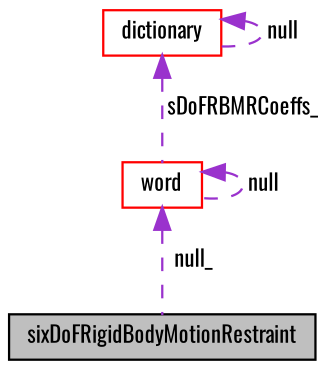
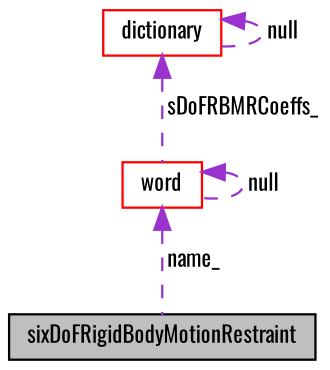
edge "sixDoFRigidBodyMotionRestraint" -> "word": label " null_" -> " name_"
